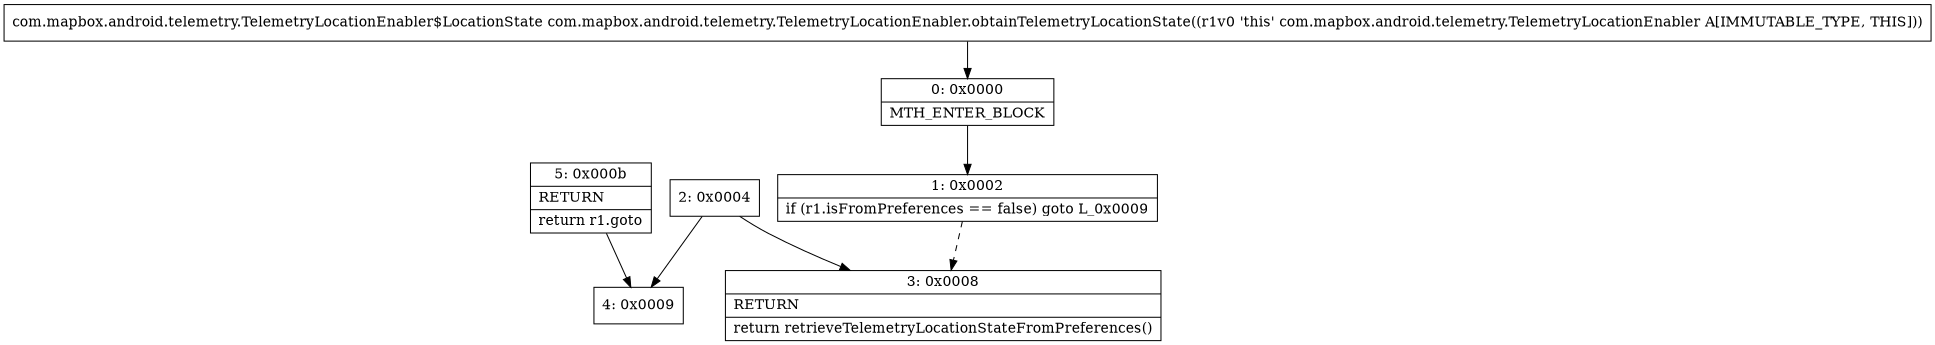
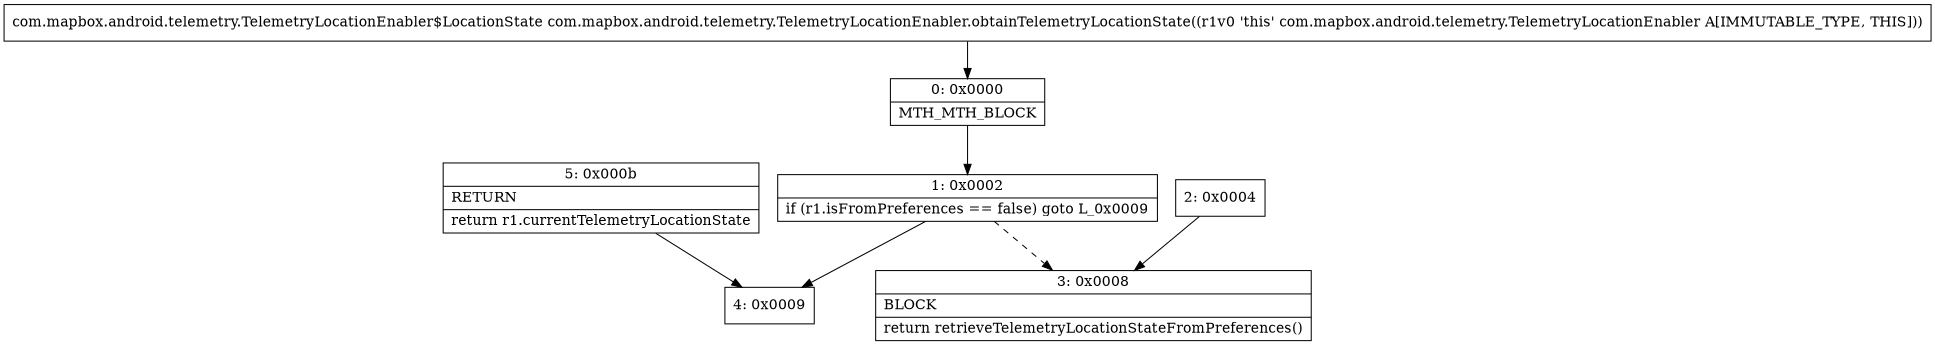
node "0: 0x0000": text "MTH_ENTER_BLOCK" -> "MTH_MTH_BLOCK"
node "5: 0x000b": text "return r1.goto" -> "return r1.currentTelemetryLocationState"
edge "2: 0x0004" -> "4: 0x0009": now "1: 0x0002" -> "4: 0x0009"
node "3: 0x0008": text "RETURN" -> "BLOCK"
